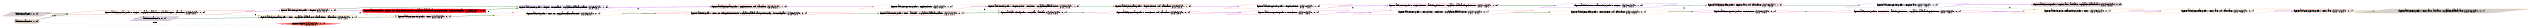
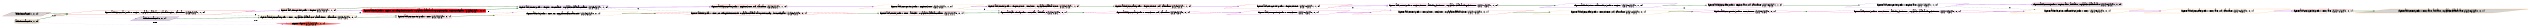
edge "addRuleInstances['0', '0', '1']" -> "Digester digester@@@2@@@['1', '1', '1']": added, label "true"
